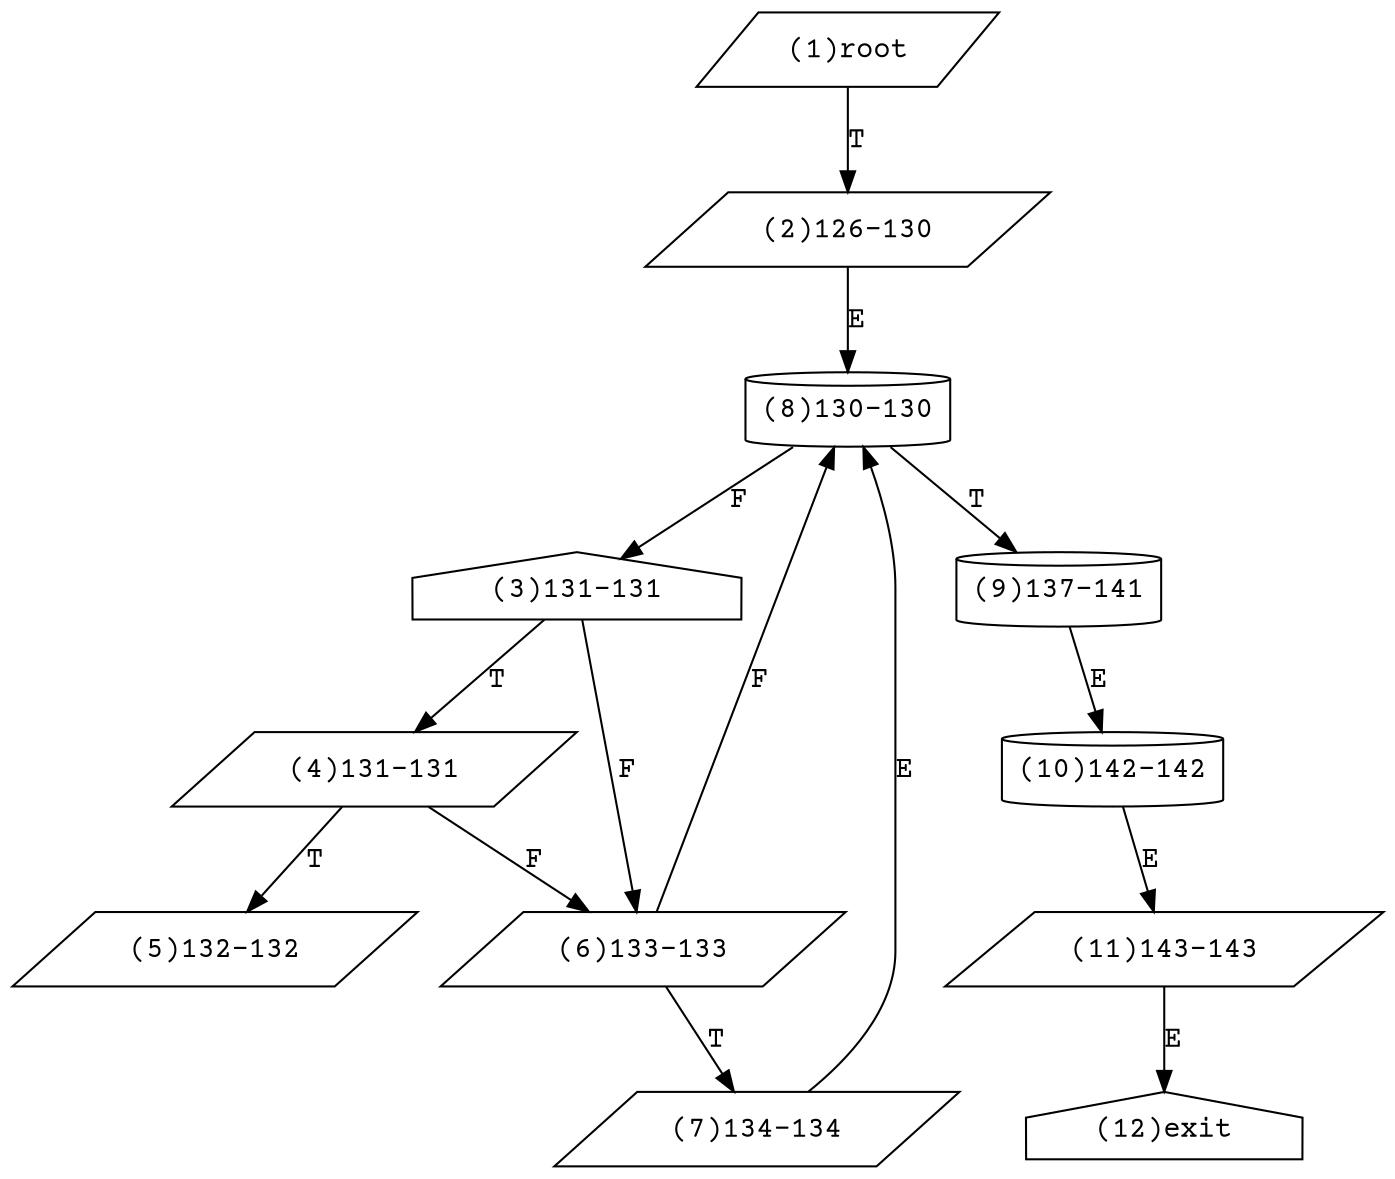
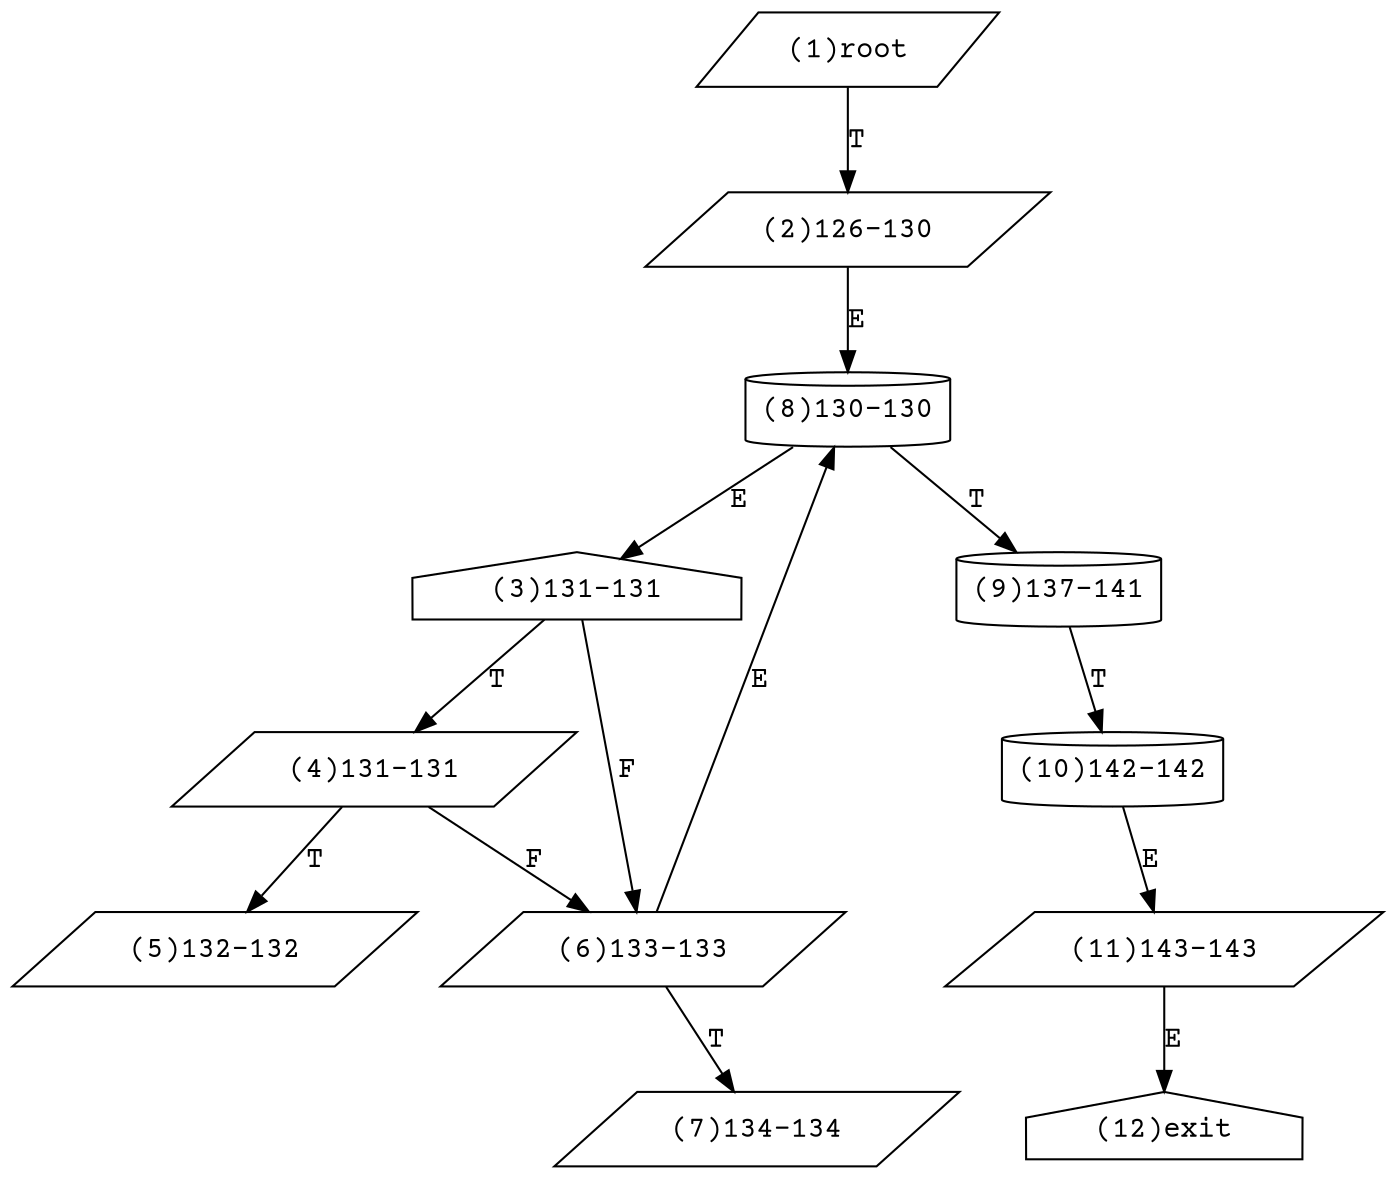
edge "(8)130-130" -> "(3)131-131": label "F" -> "E"
edge "(6)133-133" -> "(8)130-130": label "F" -> "E"
edge "(9)137-141" -> "(10)142-142": label "E" -> "T"
edge "(7)134-134" -> "(8)130-130": removed, label "E"
